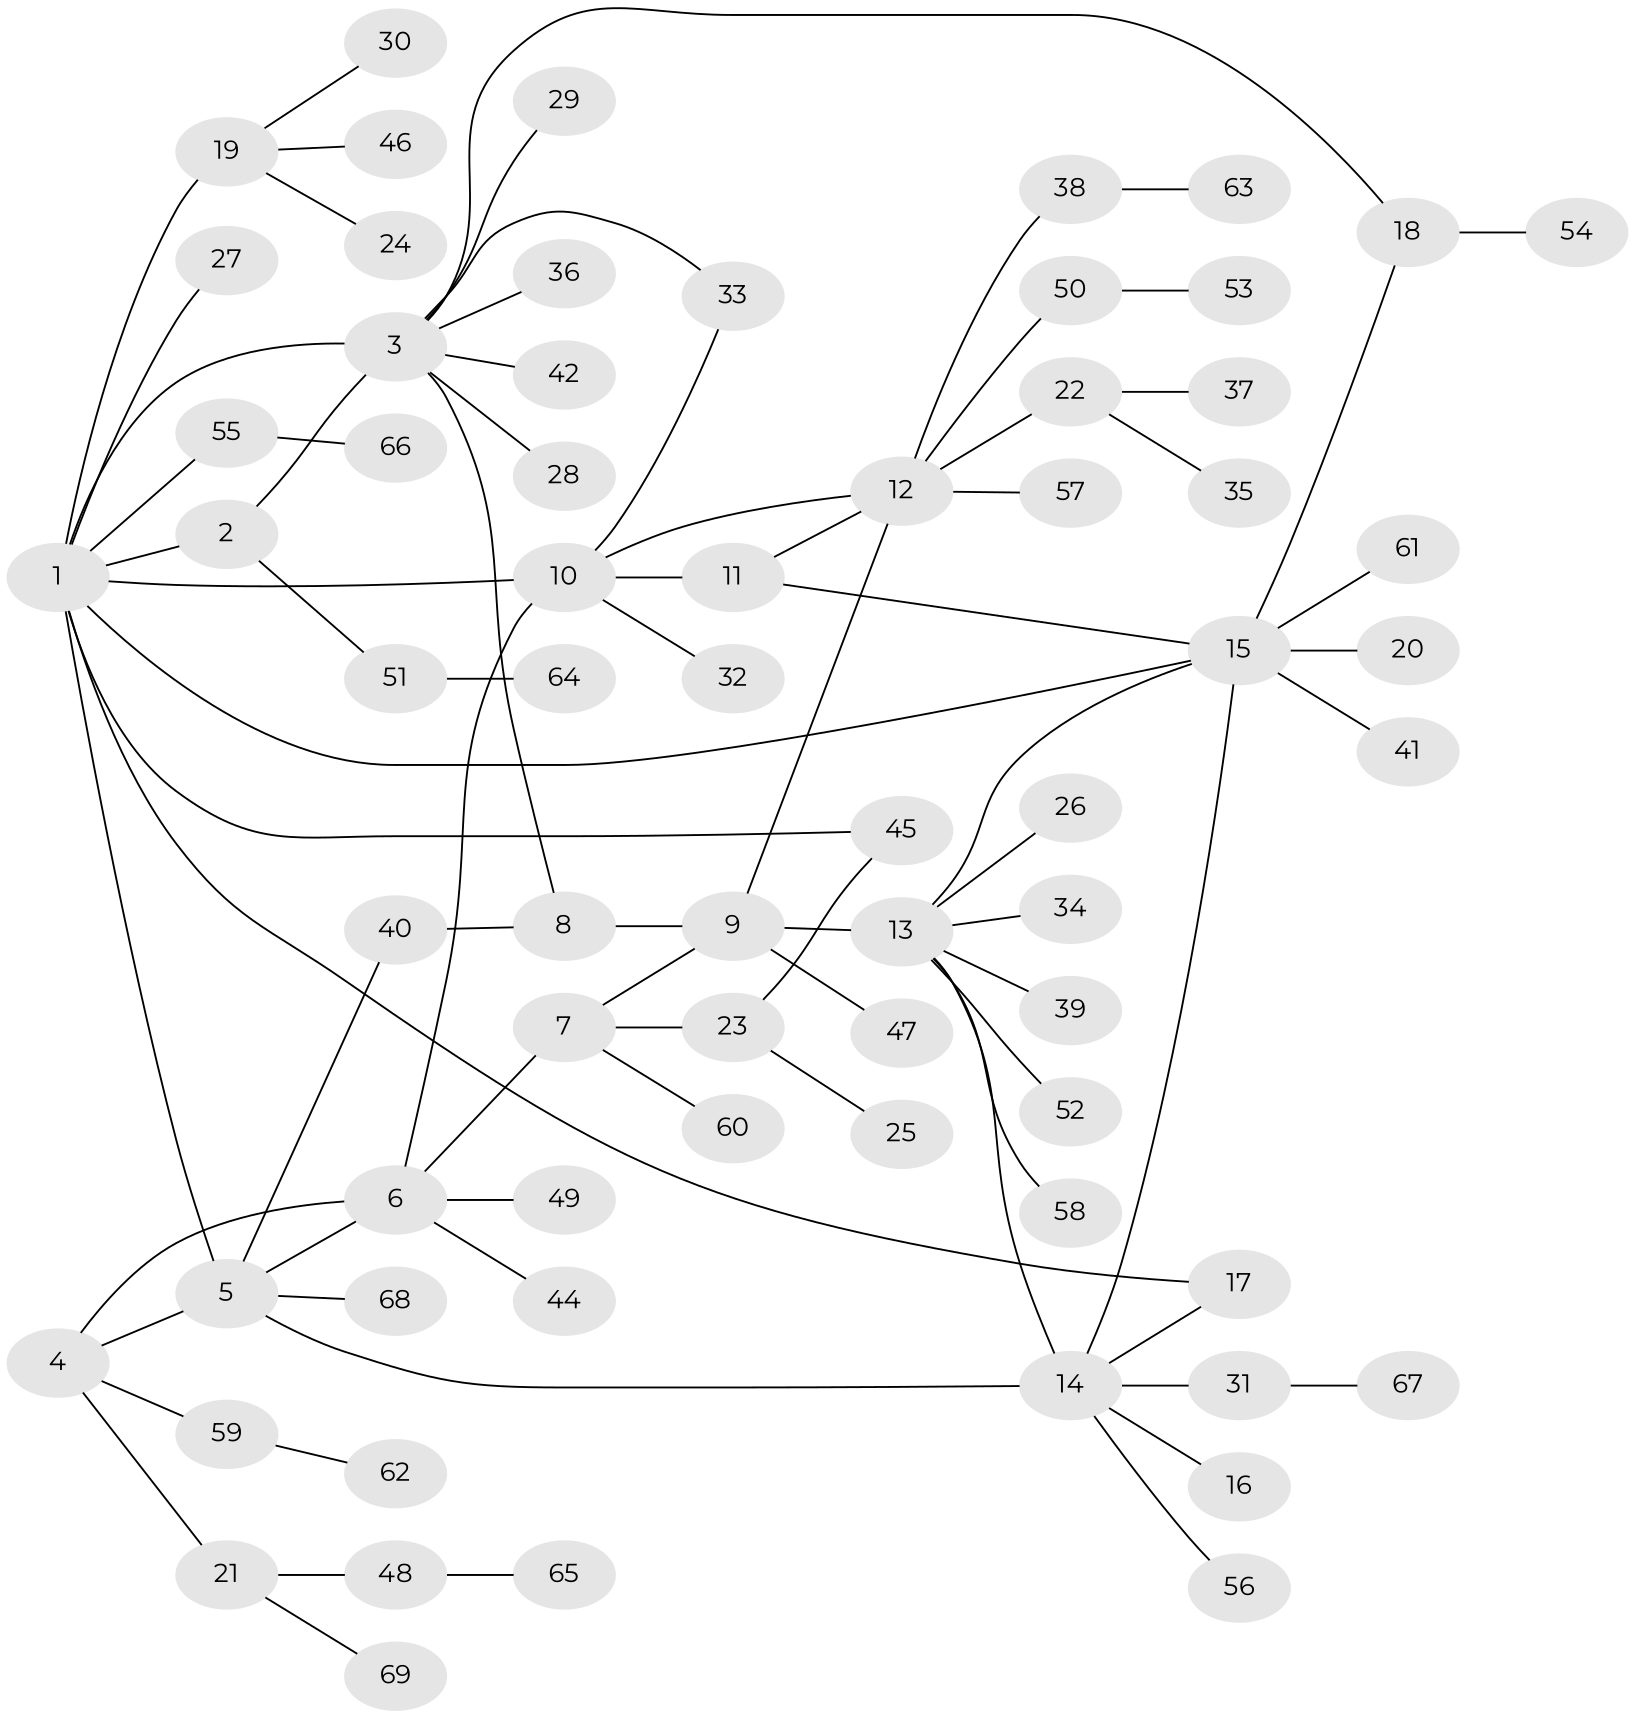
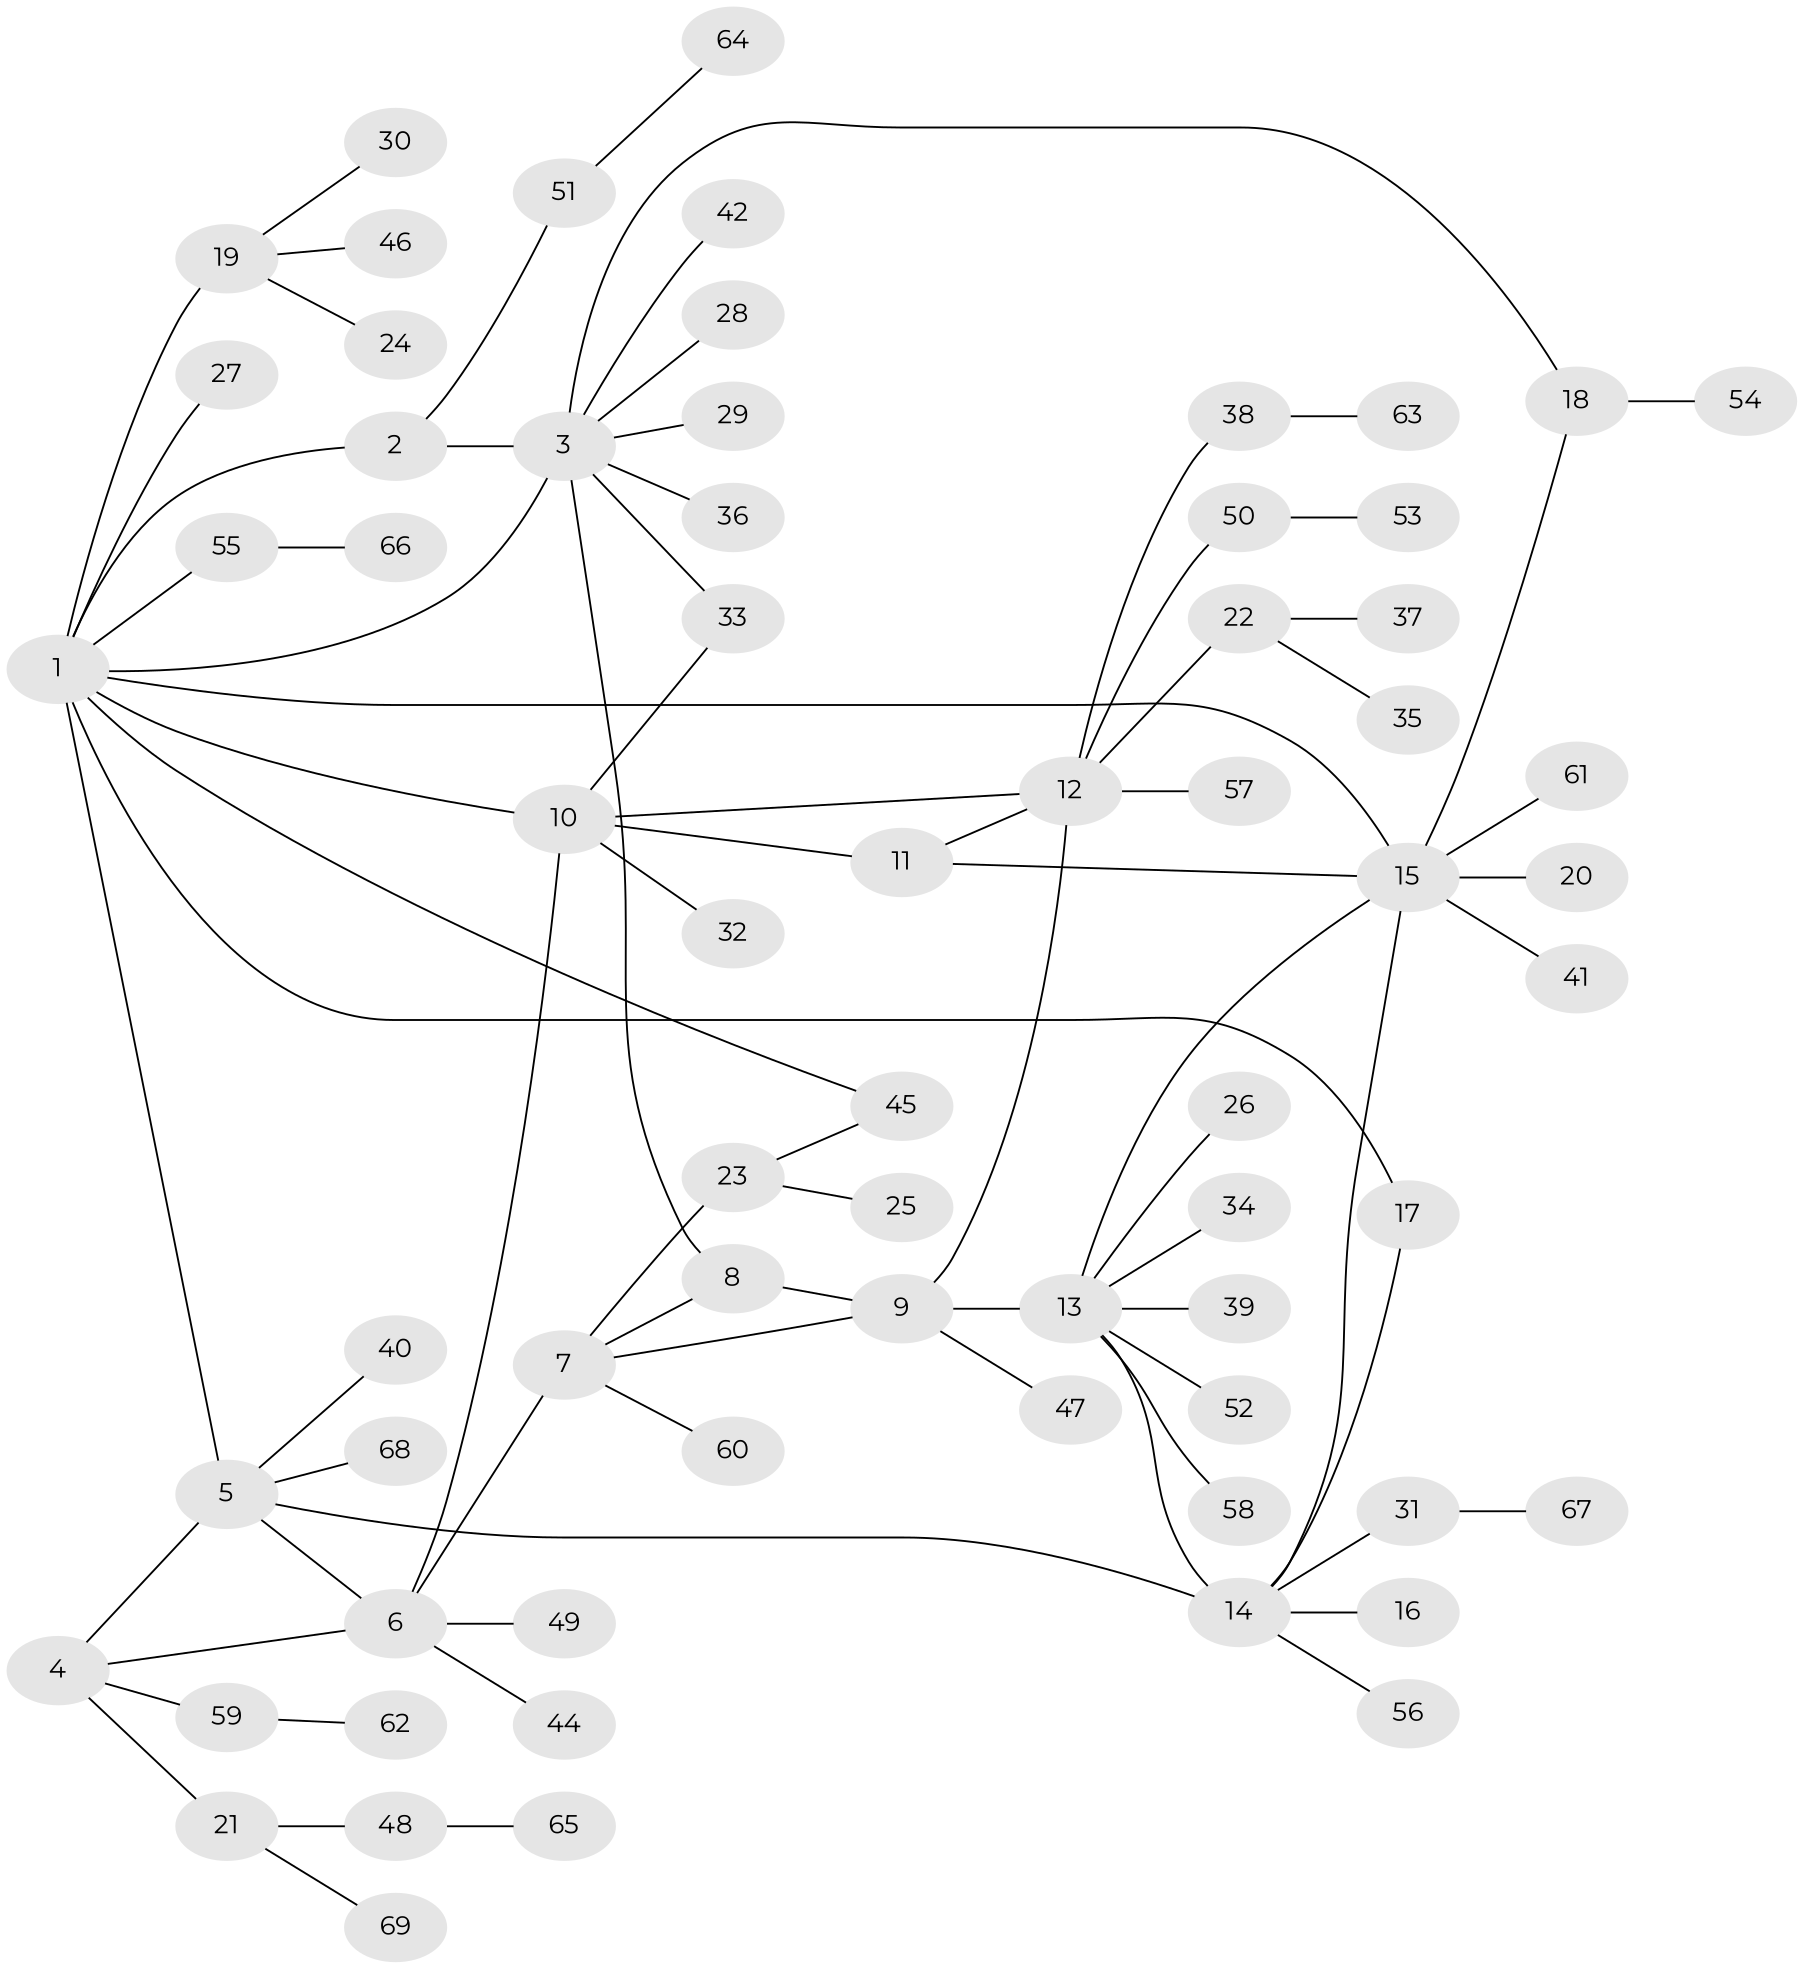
edge "8" -- "40": now "8" -- "7"
